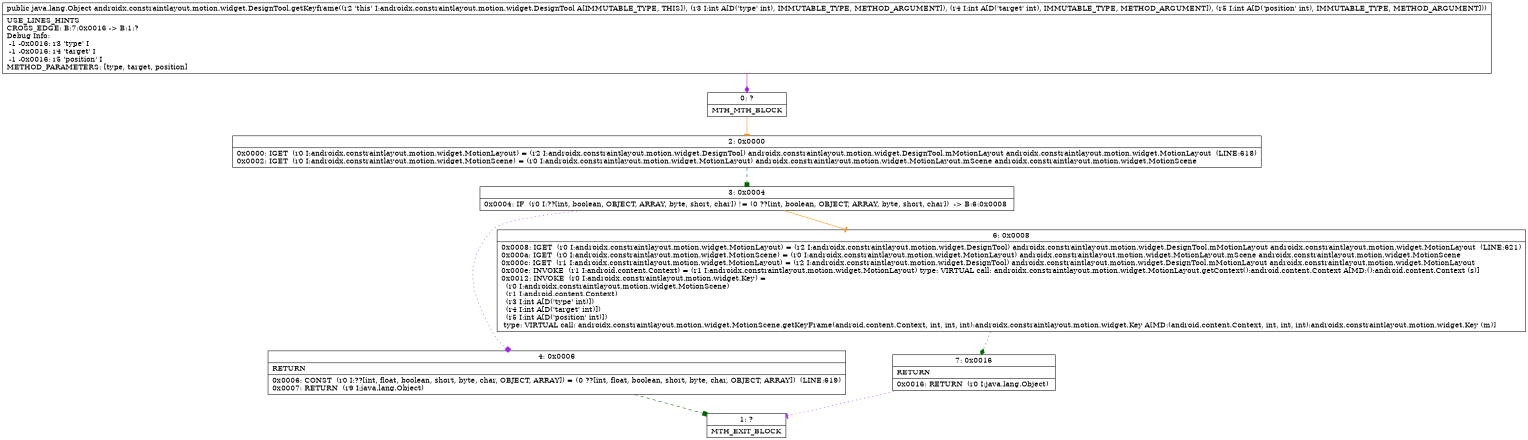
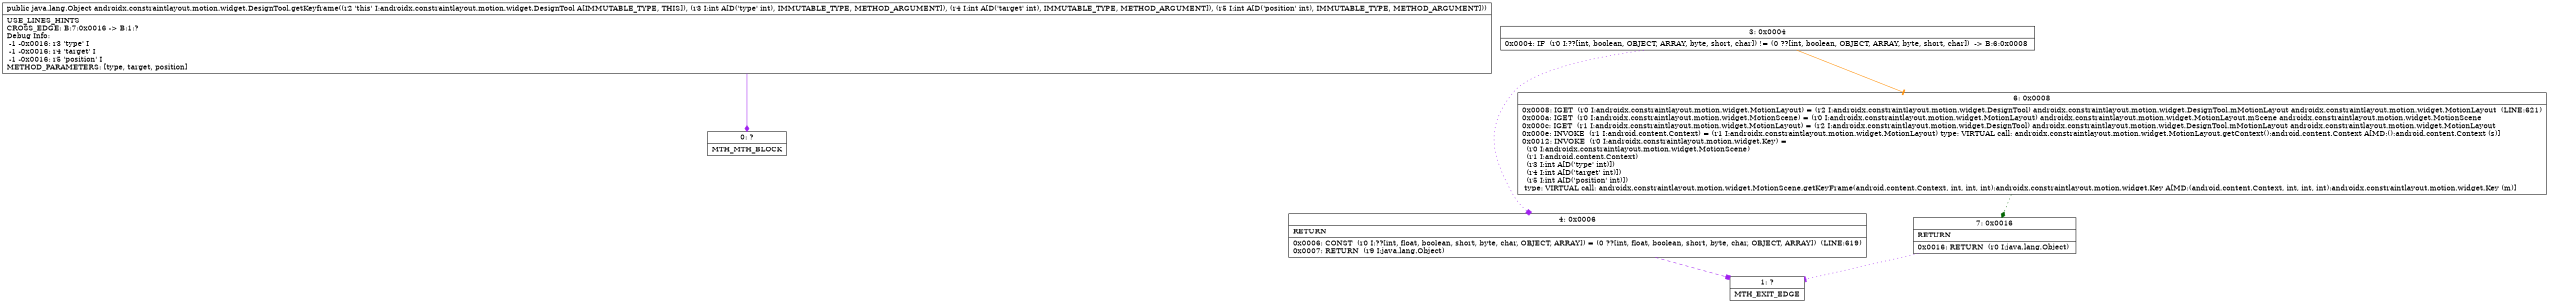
node "2: 0x0000": removed
edge "4: 0x0006" -> "1: ?": color darkgreen -> purple
node "1: ?": text "MTH_EXIT_BLOCK" -> "MTH_EXIT_EDGE"
